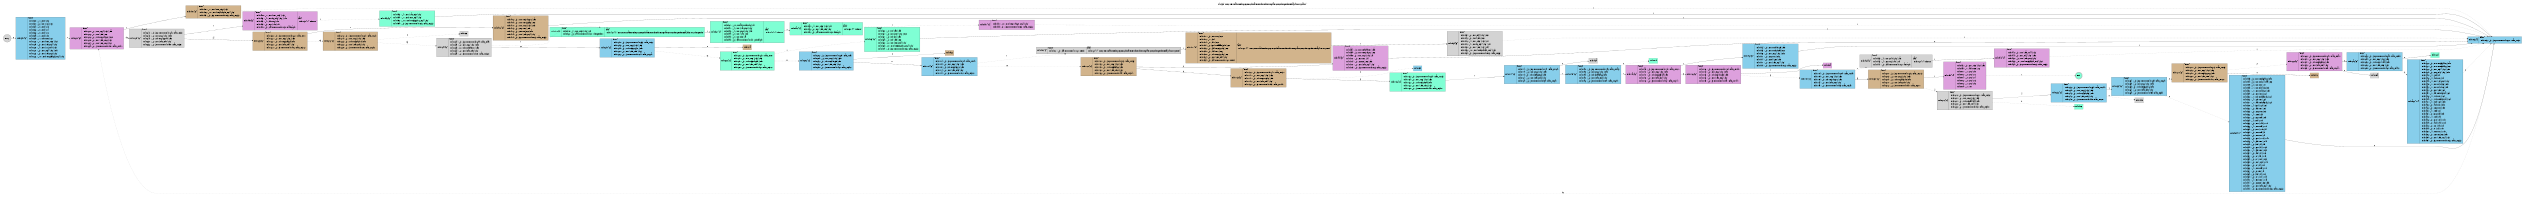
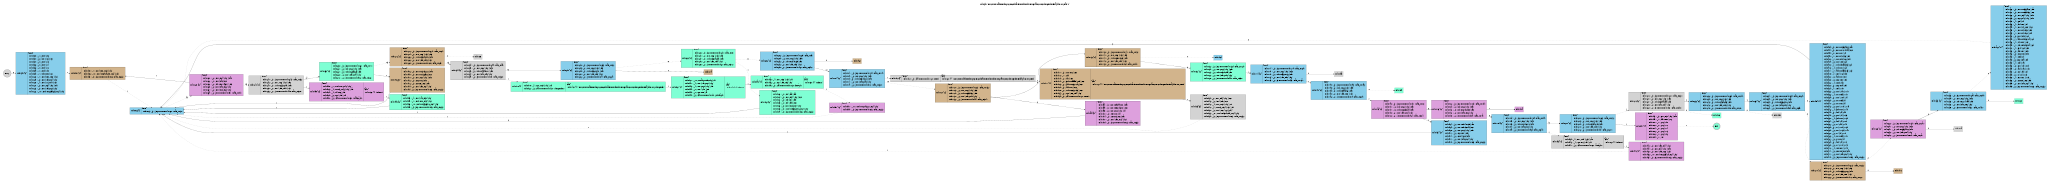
edge "0x4015f0 [48]" -> "0x401620 [32]": now "0x4015f0 [48]" -> "0x401de1 [22]"
node "0x40165c [28]": fillcolor tan -> aquamarine
node "0x401800 [28]": fillcolor tan -> skyblue
